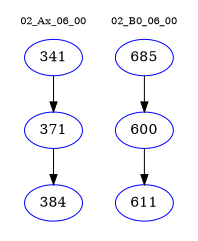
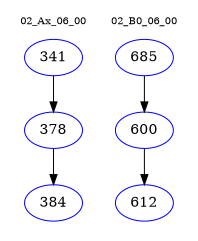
node "371": label "371" -> "378"
node "611": label "611" -> "612"
